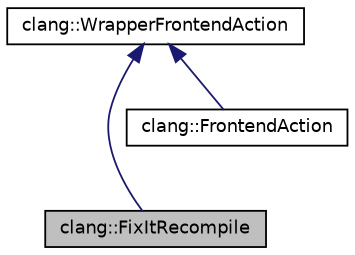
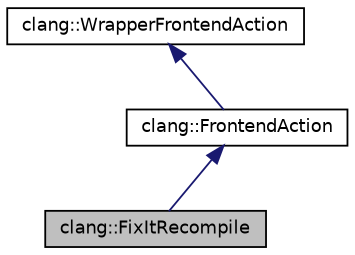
edge "clang::FixItRecompile" -> "clang::WrapperFrontendAction": now "clang::FixItRecompile" -> "clang::FrontendAction"
